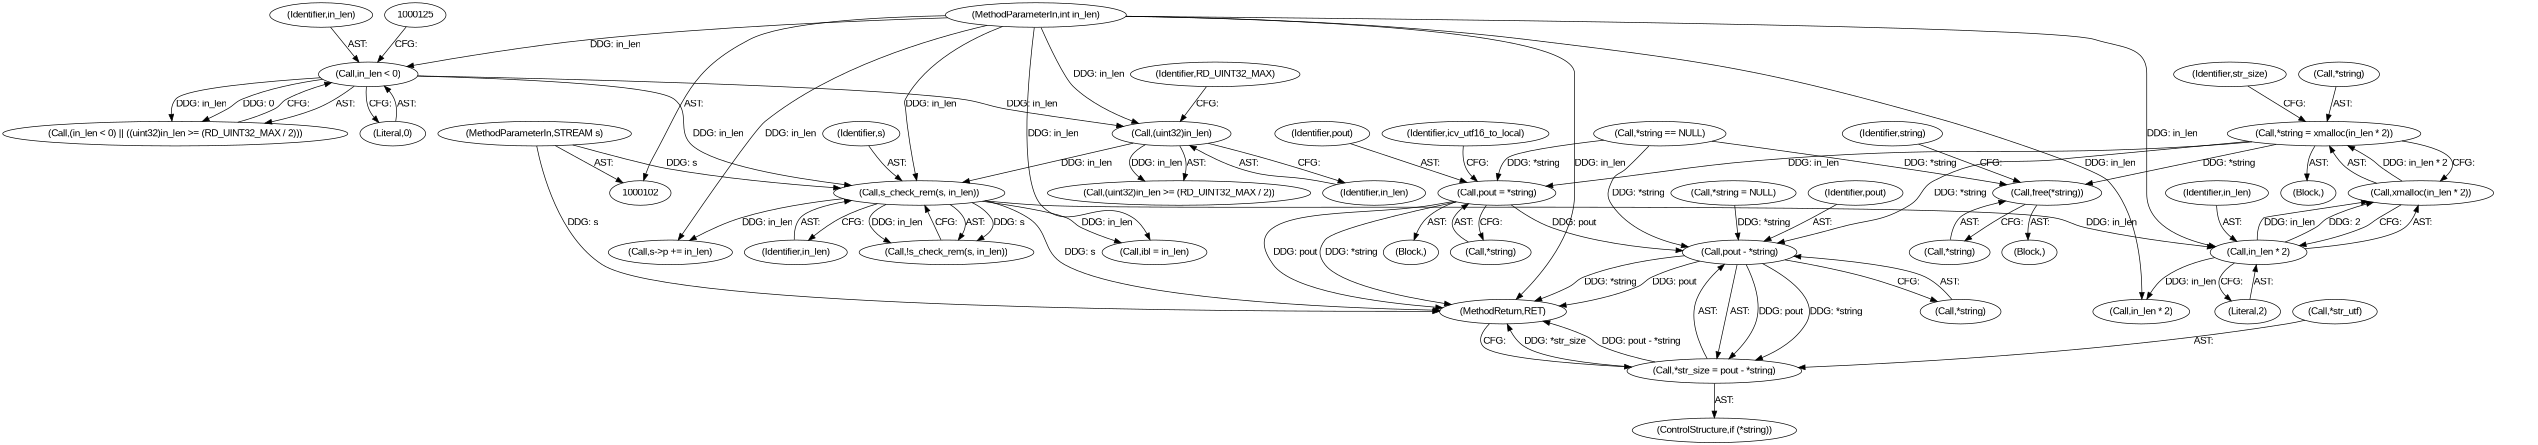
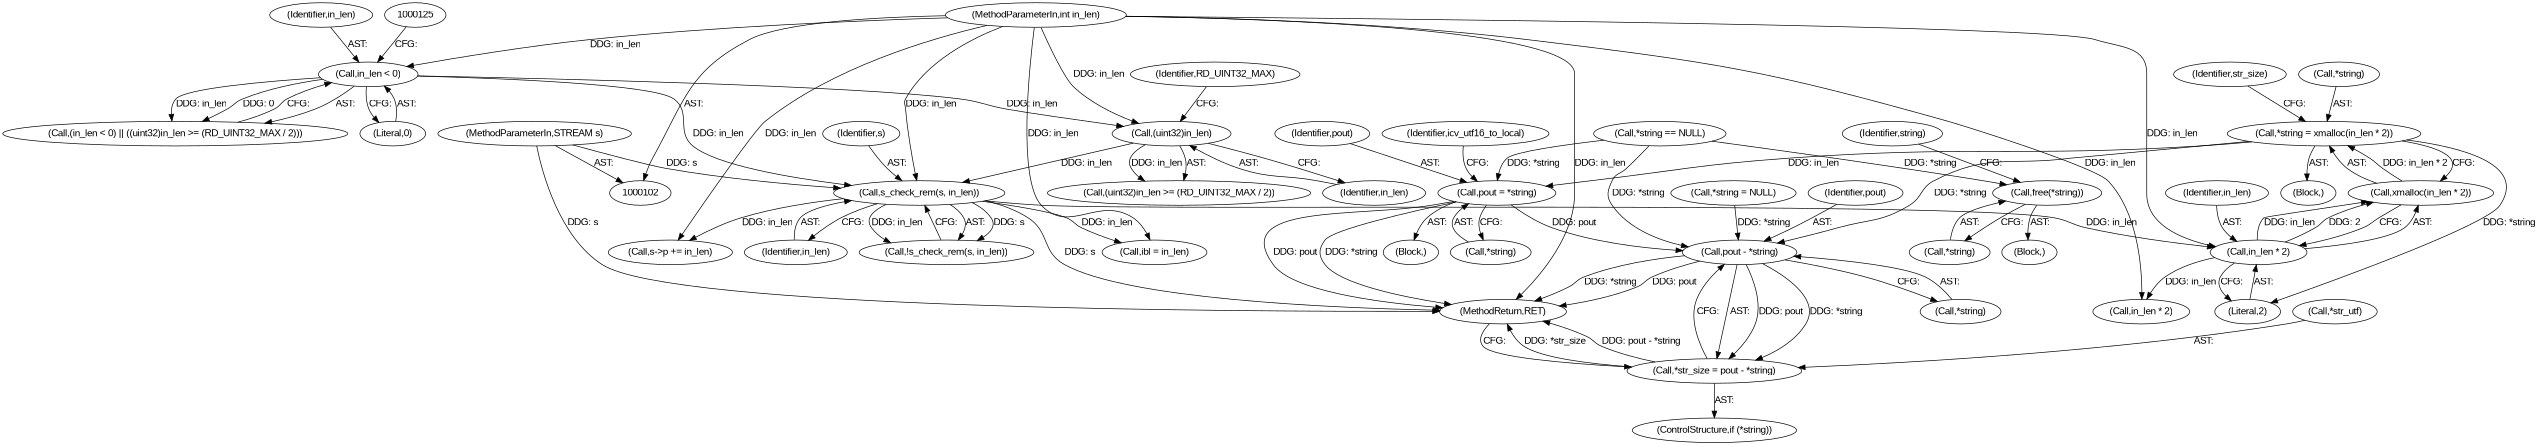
edge "(Call,*string = xmalloc(in_len * 2))" -> "(Call,free(*string))": now "(Call,*string = xmalloc(in_len * 2))" -> "(Literal,2)"
edge "(Call,*str_size = pout - *string)" -> "(Call,pout - *string)": label "AST: " -> "CFG: "
